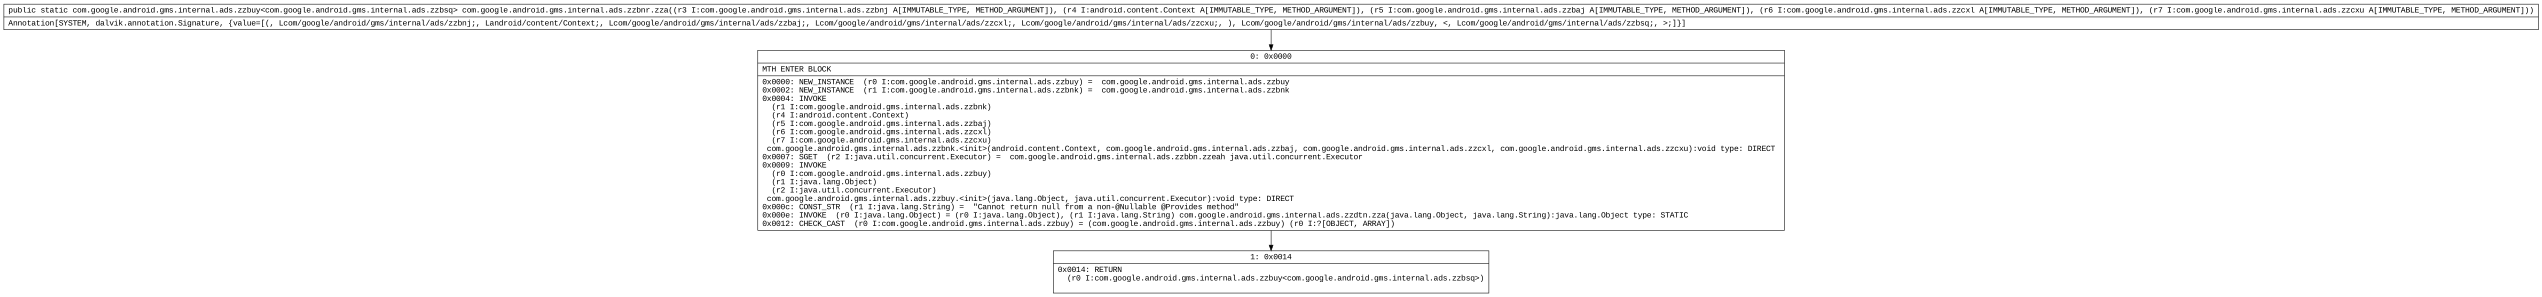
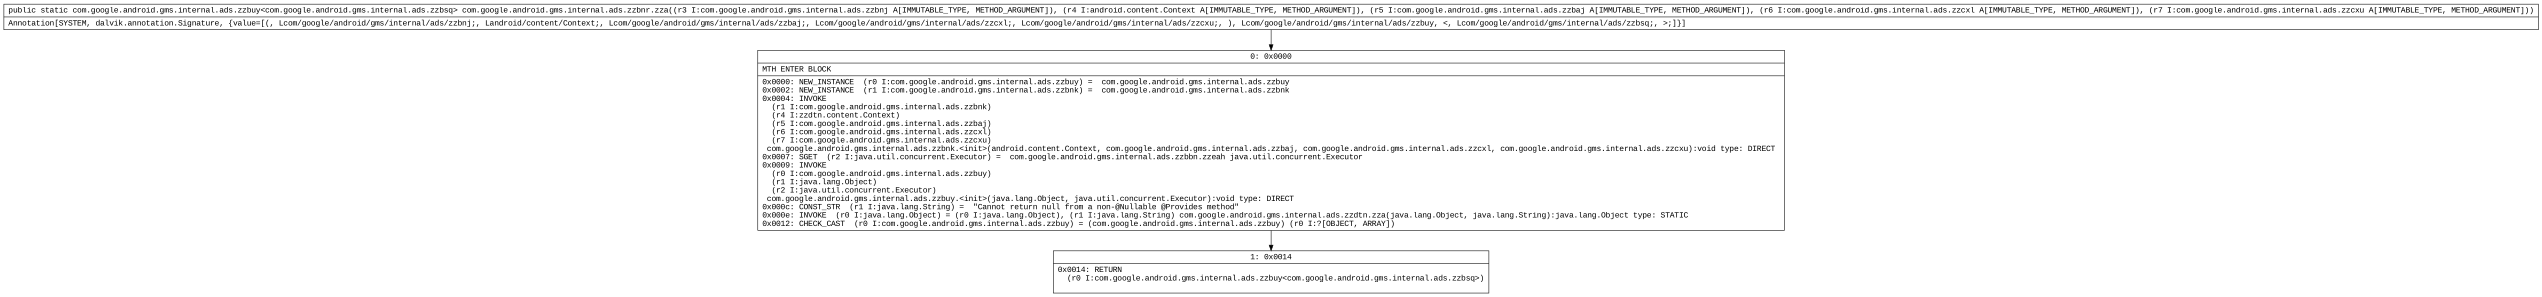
node "0: 0x0000": text "(r4 I:android.content.Context)" -> "(r4 I:zzdtn.content.Context)"
